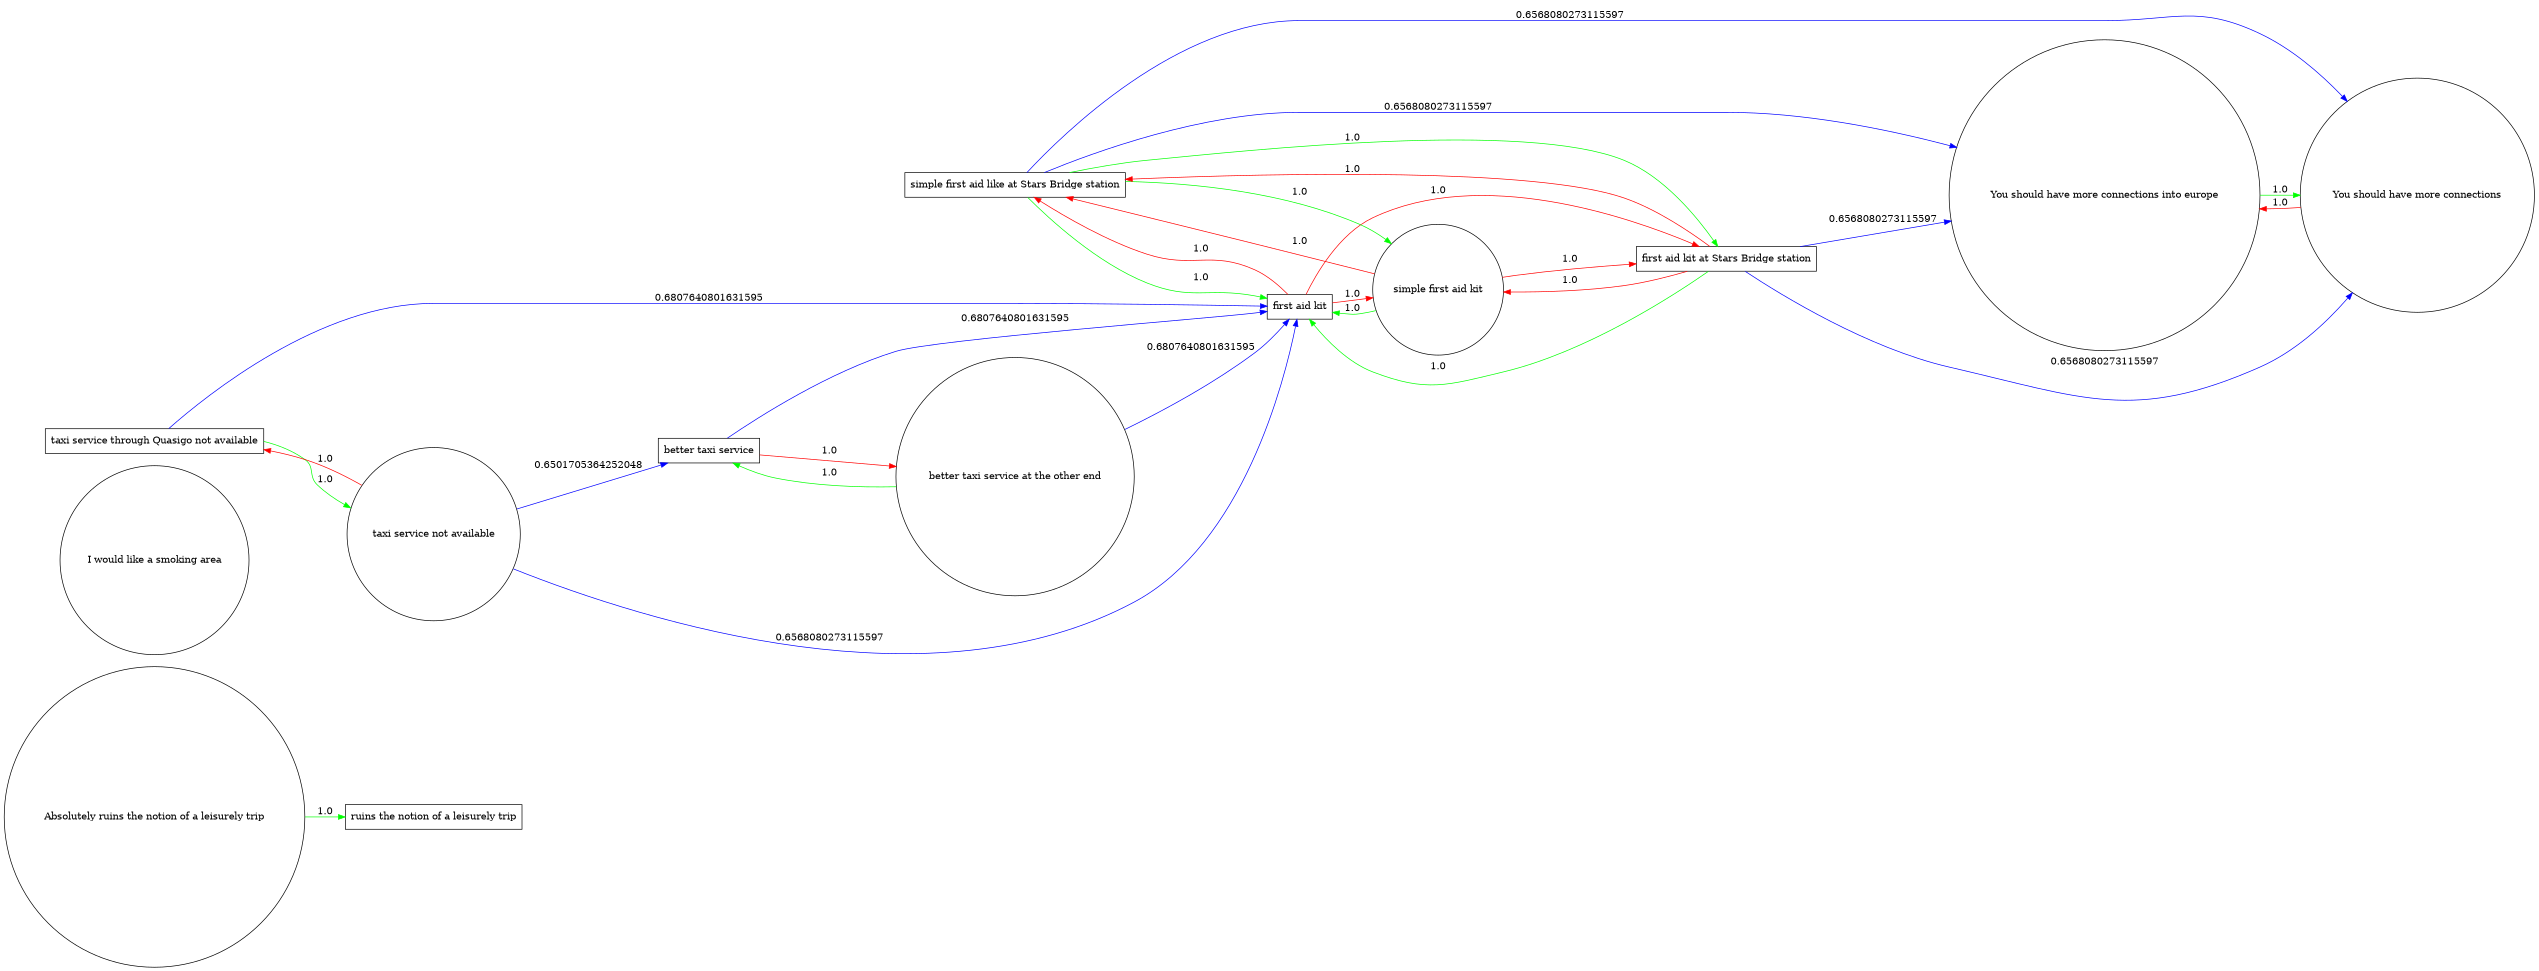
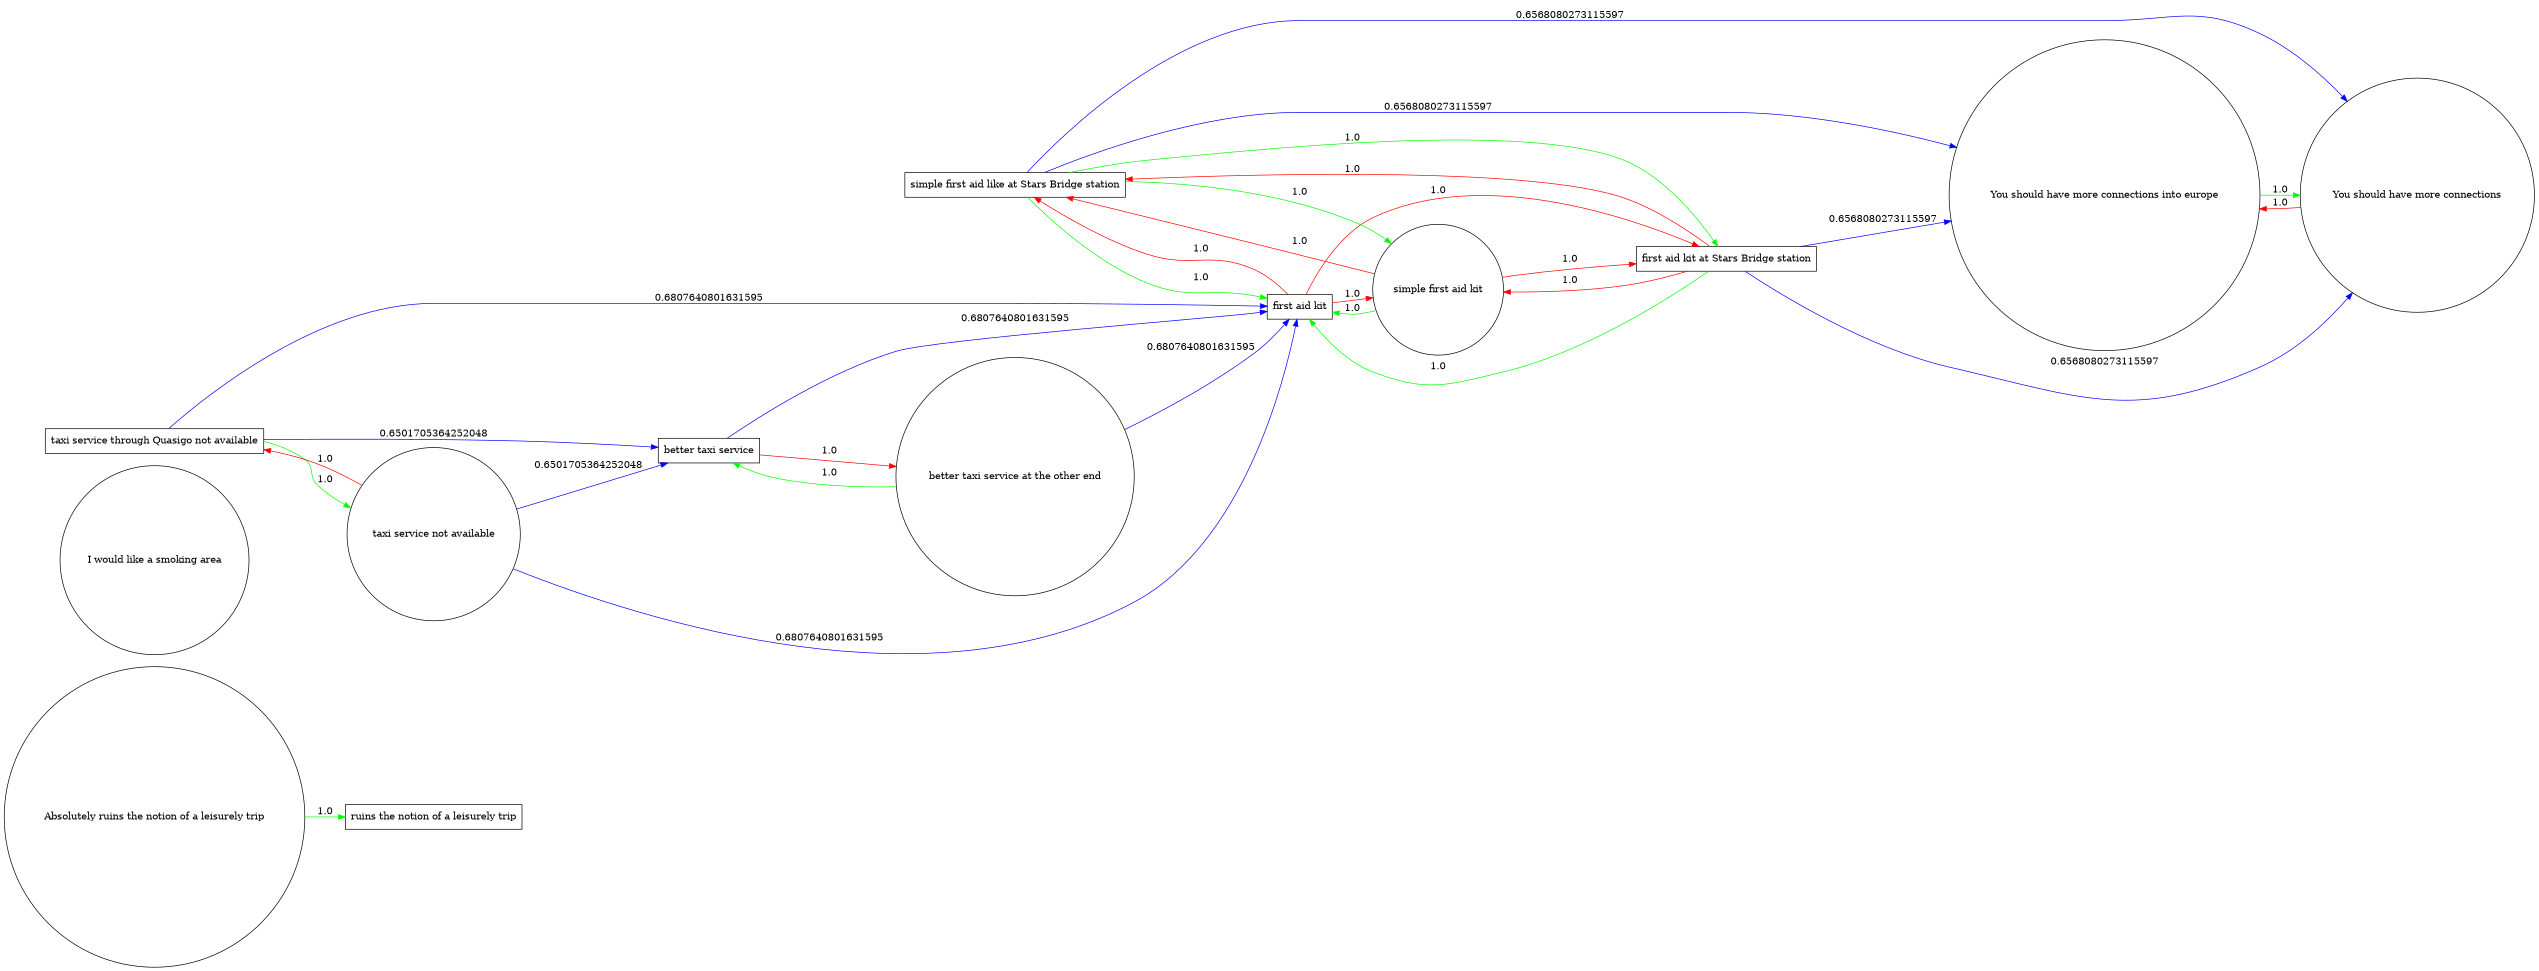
edge "taxi service through Quasigo not available" -> "better taxi service": added, label "0.6501705364252048"
edge "taxi service not available" -> "first aid kit": label "0.6568080273115597" -> "0.6807640801631595"
